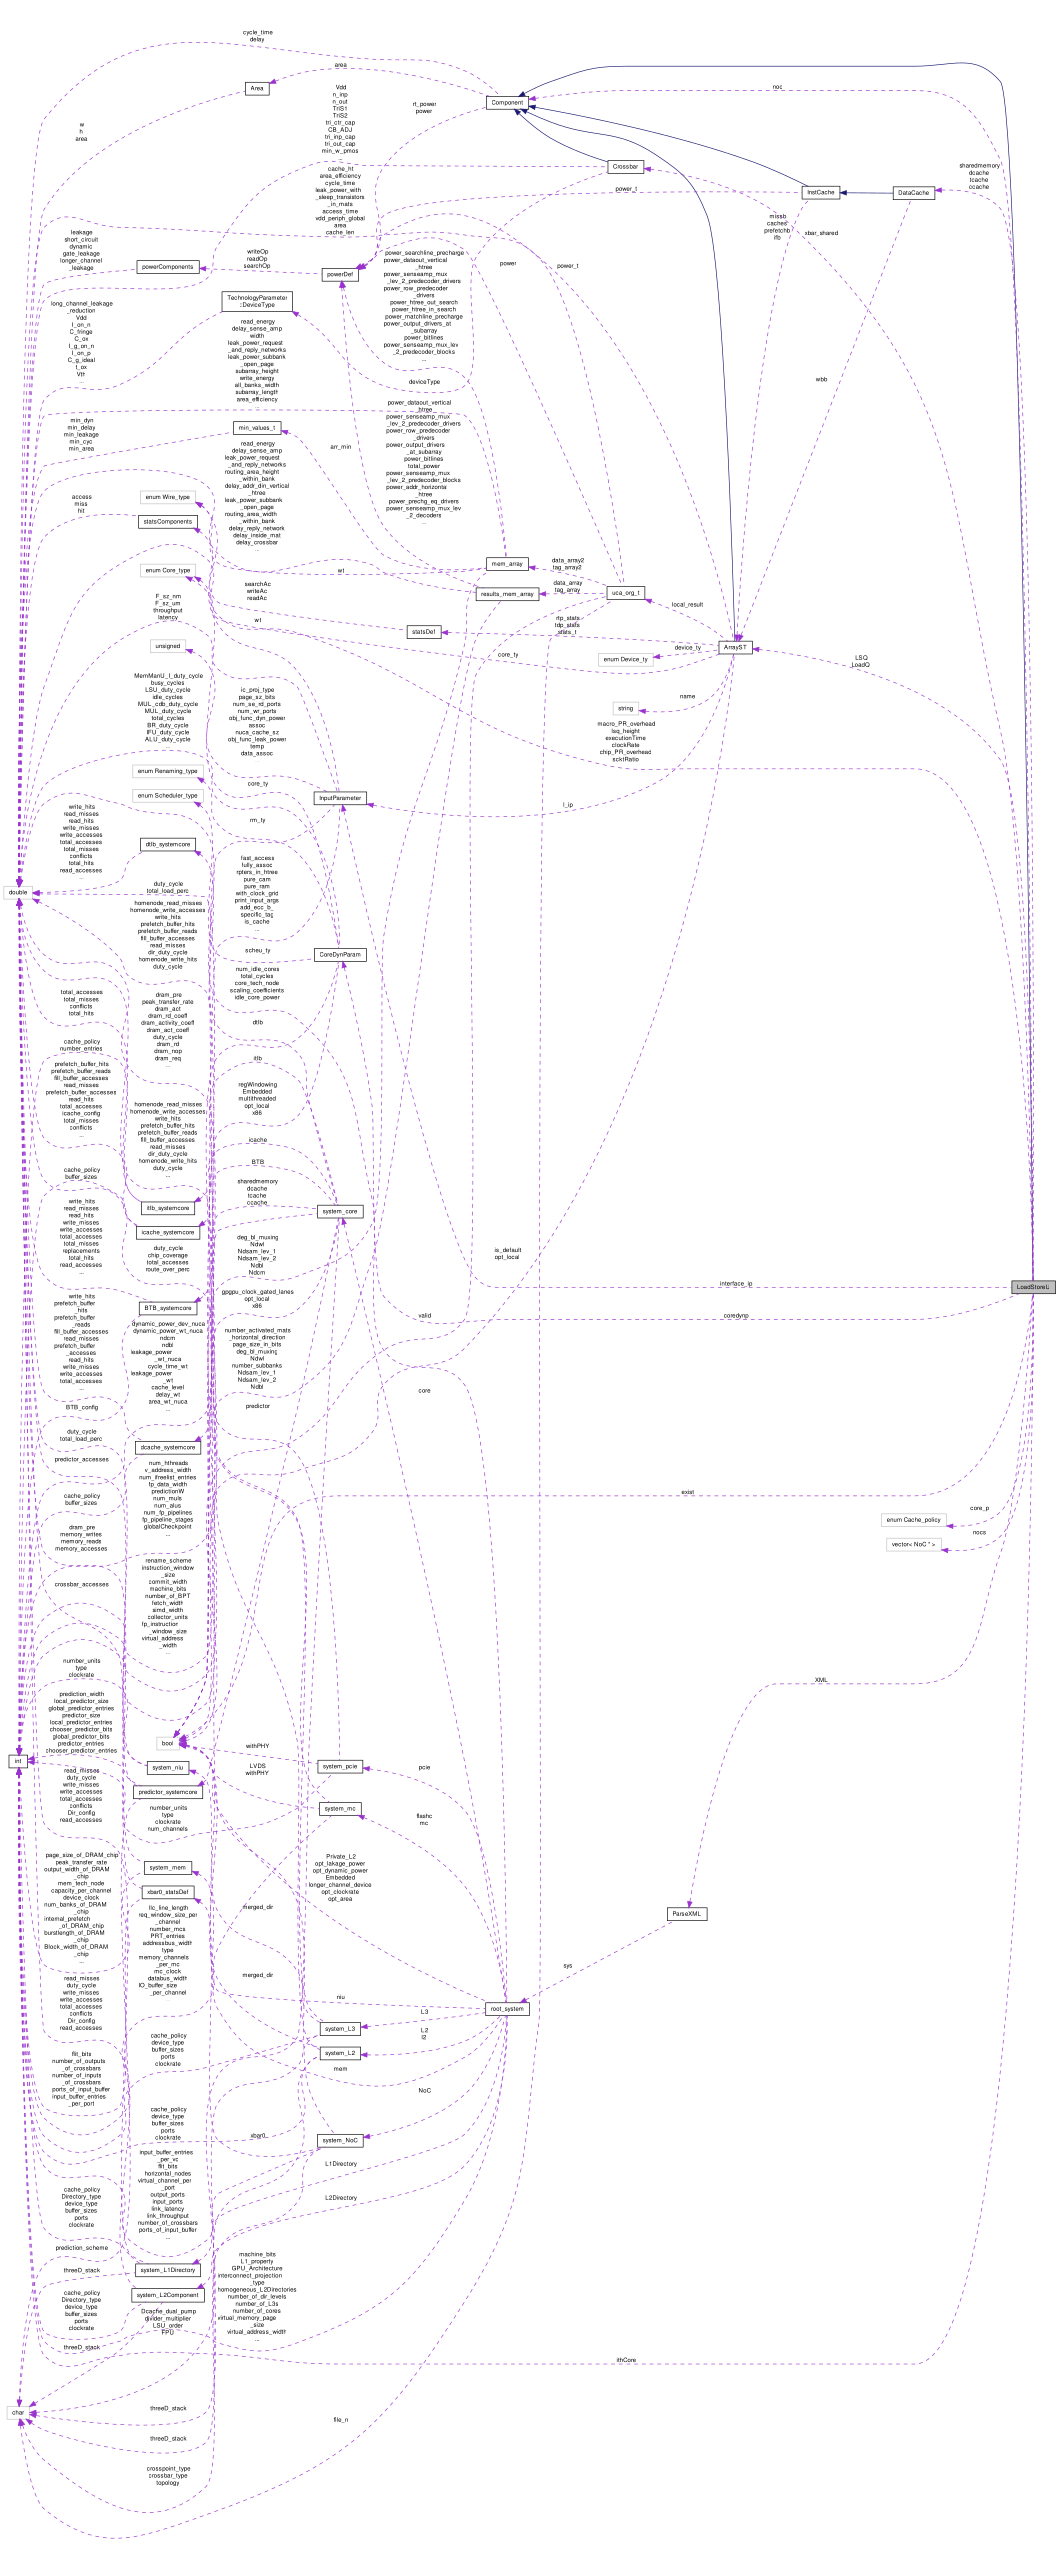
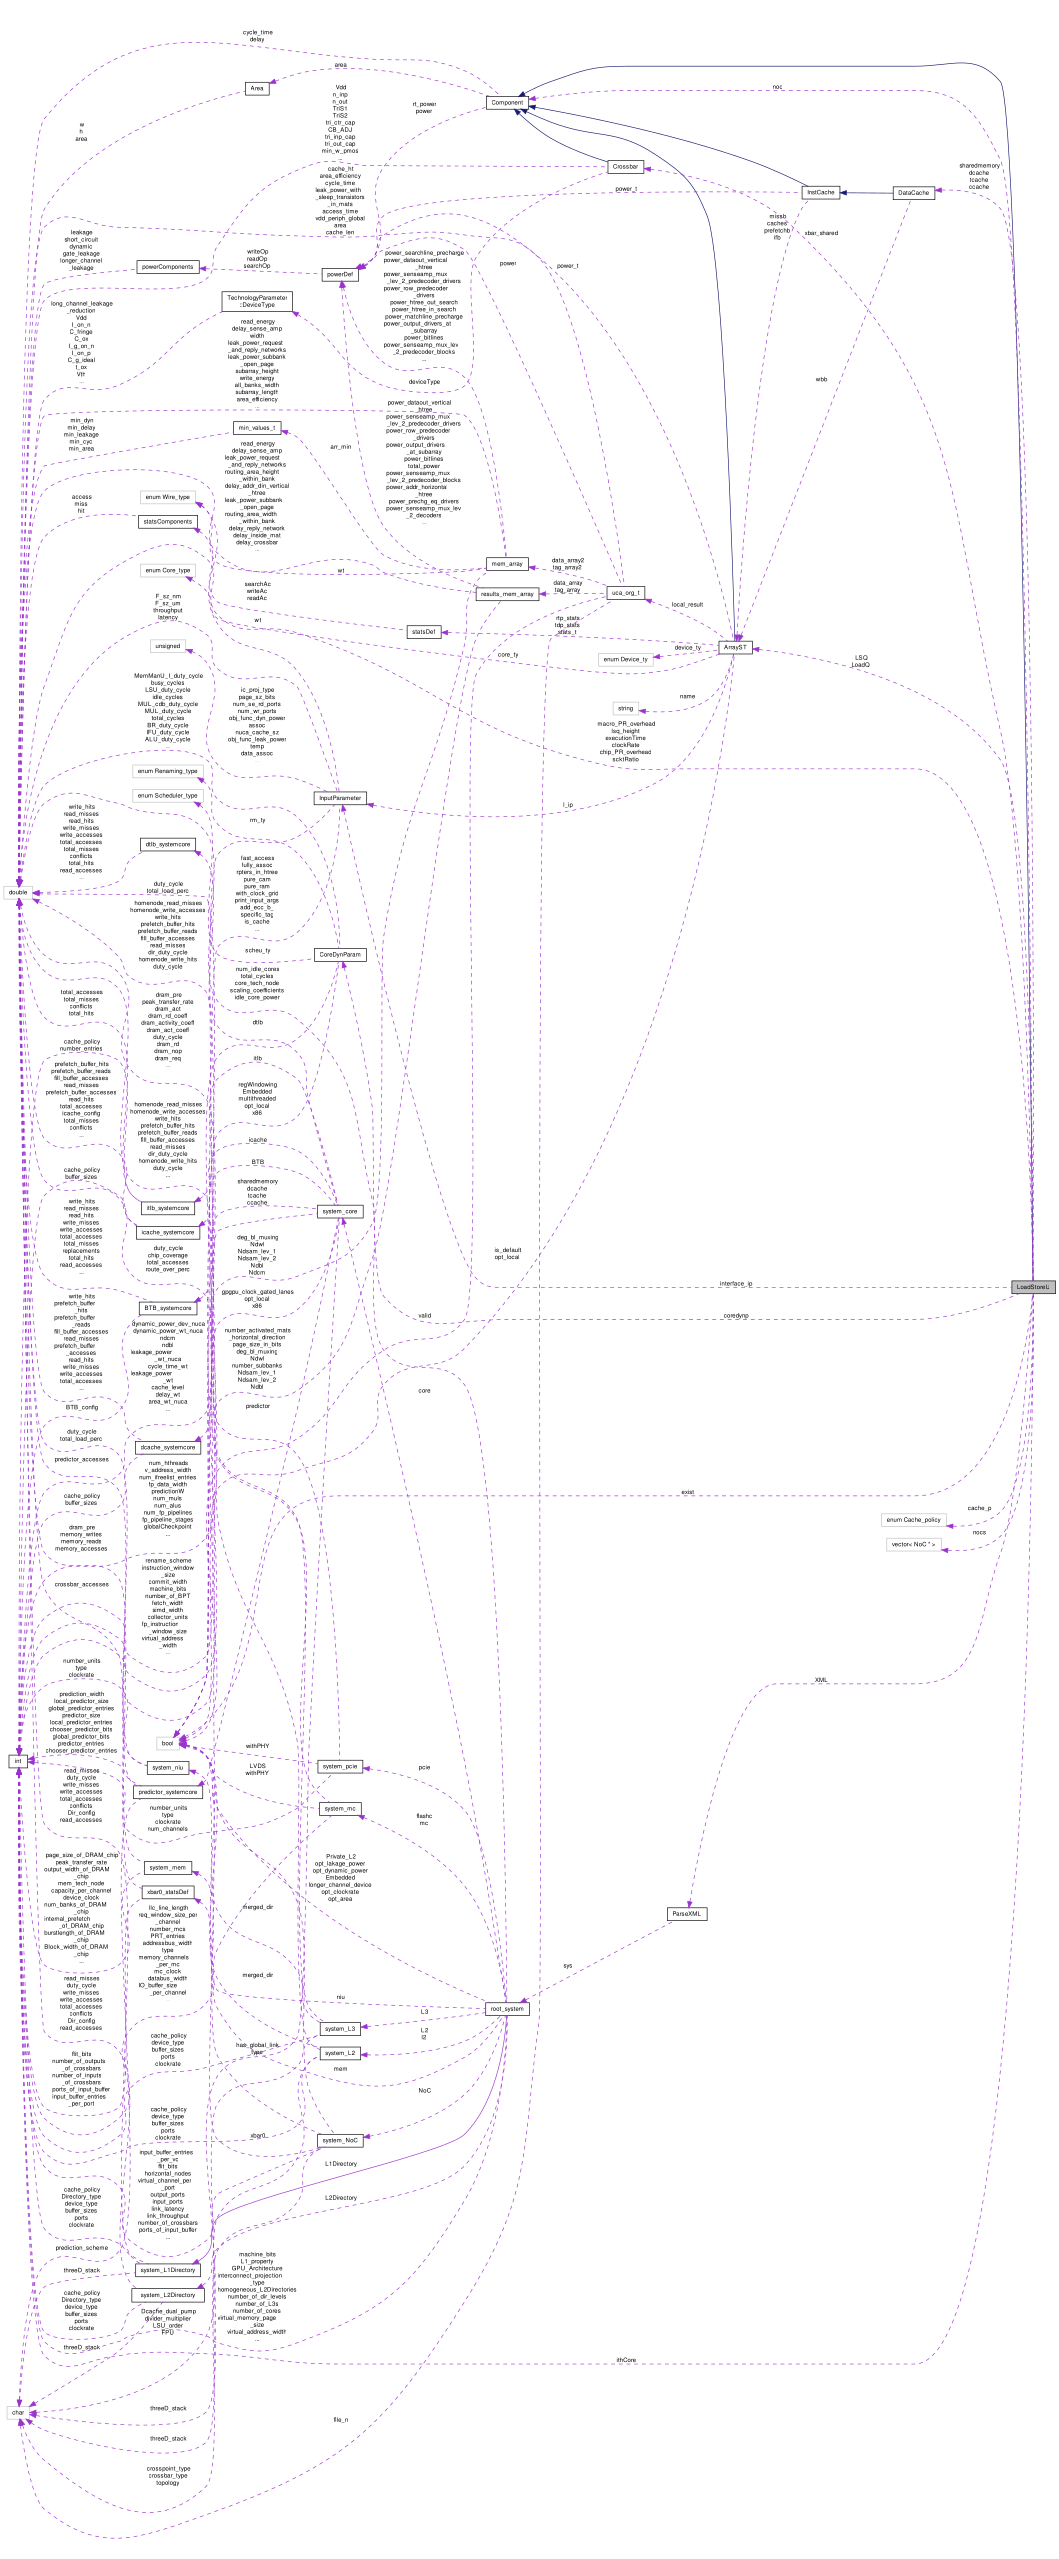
edge "CoreDynParam" -> "enum Core_type": removed, label "core_ty"
edge "LoadStoreU" -> "enum Cache_policy": label " core_p" -> " cache_p"
edge "system_NoC" -> "bool": added, label "has_global_link type"
edge "root_system" -> "system_L1Directory": style dashed -> solid
node "system_L2Component": label "system_L2Component" -> "system_L2Directory"
